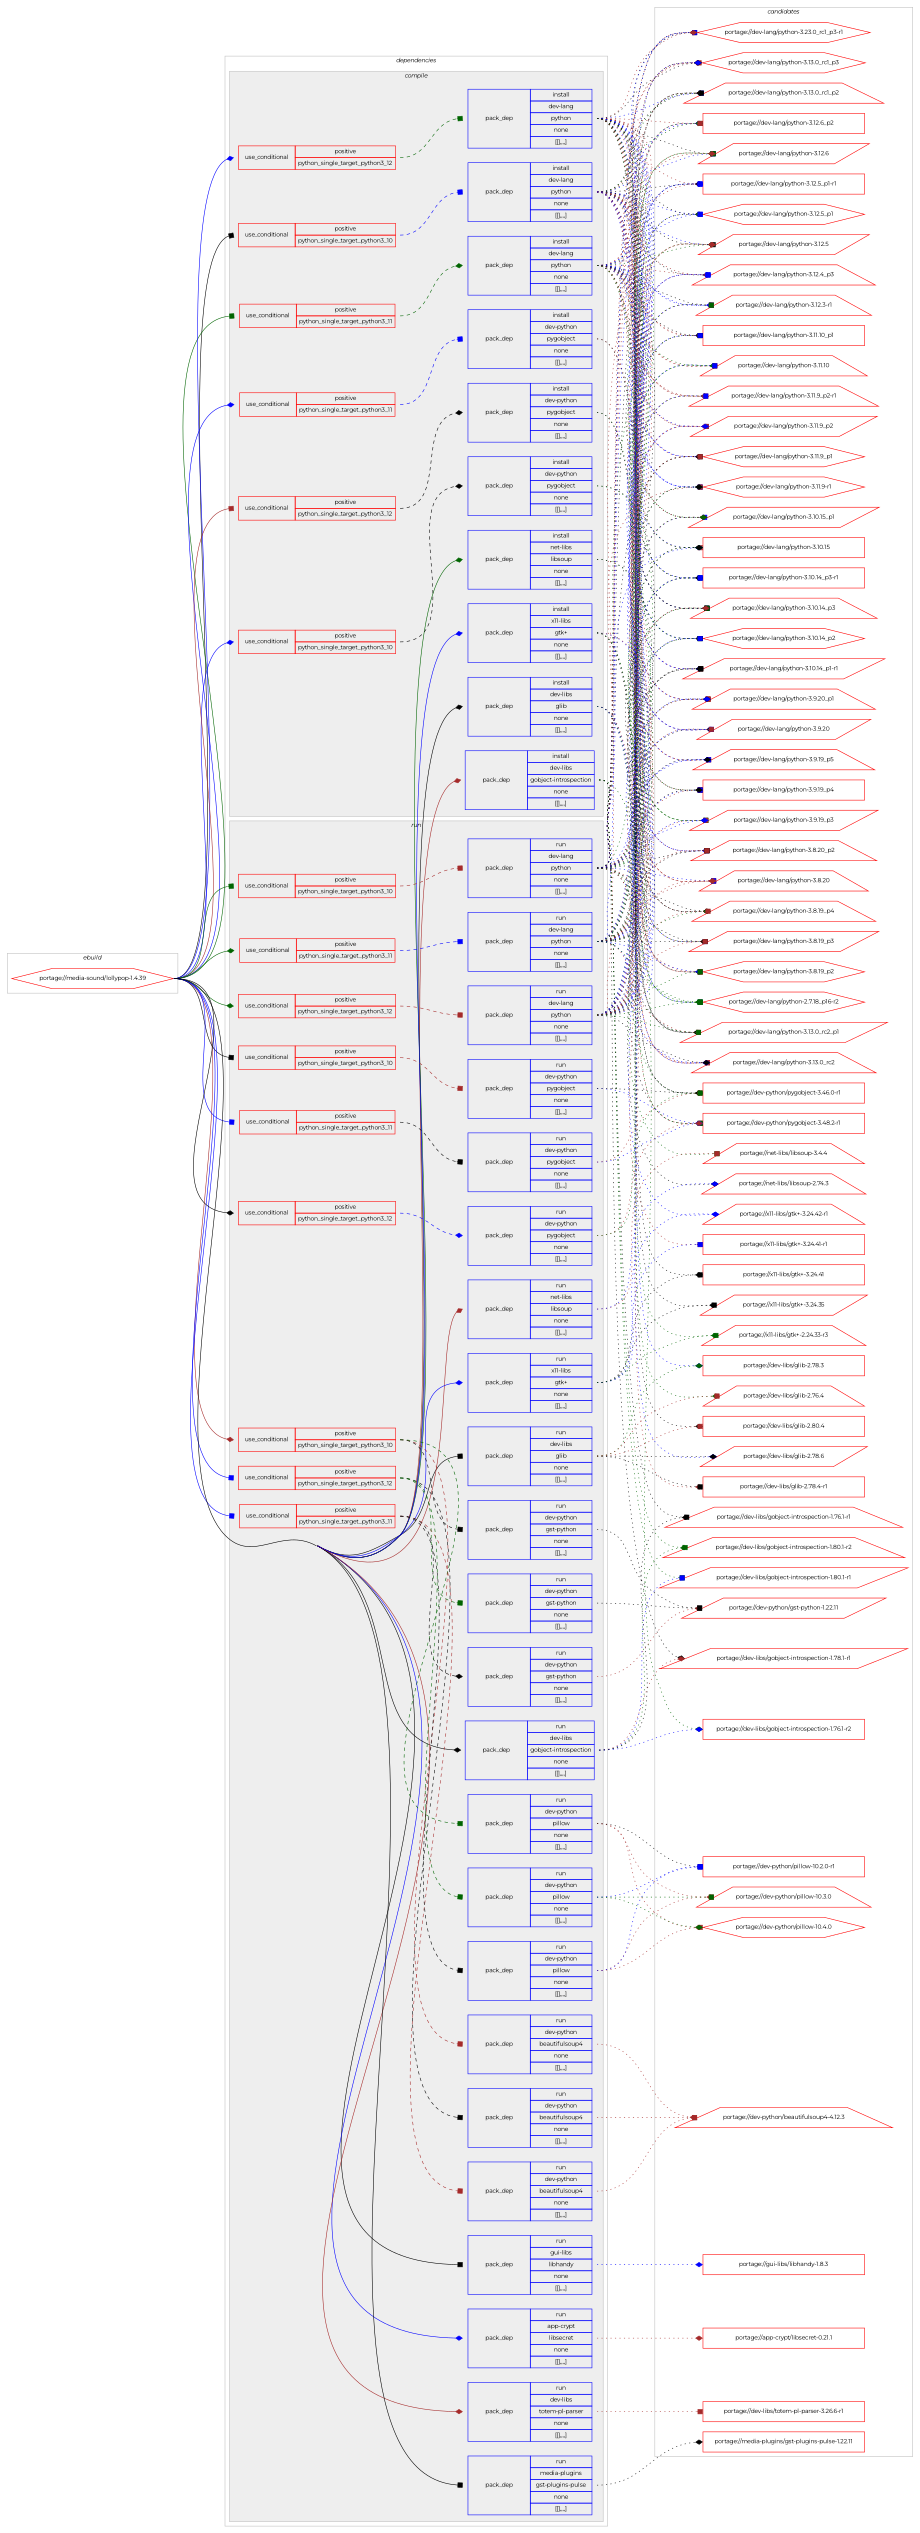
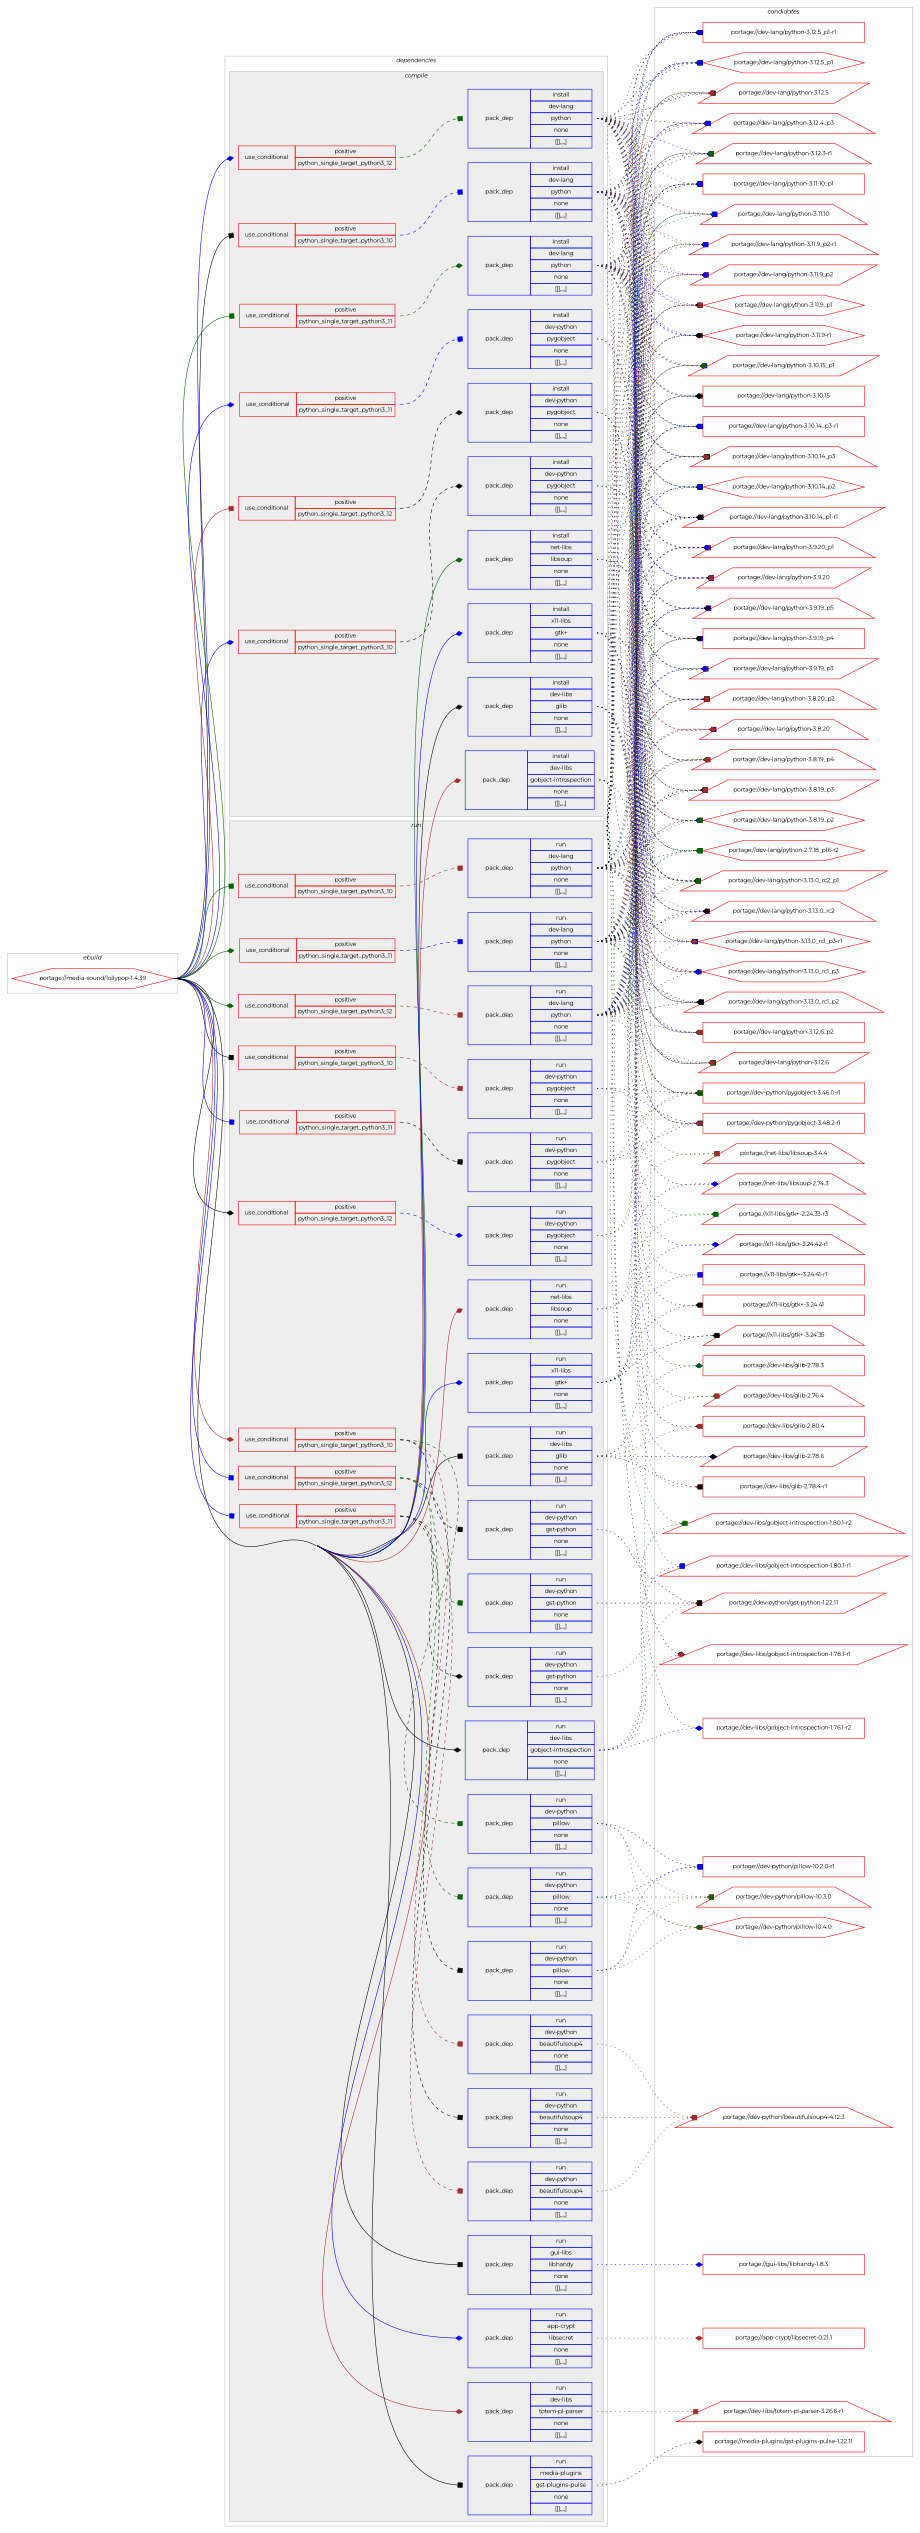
node "portage://dev-lang/python-3.23.0_rc1_p3-r1": label "portage://dev-lang/python-3.23.0_rc1_p3-r1" -> "portage://dev-lang/python-3.13.0_rc1_p3-r1"
node "portage://x11-libs/gtk+-3.24.35": shape parallelogram -> trapezium
node "portage://dev-libs/gobject-introspection-1.76.1-r1": removed
node "portage://dev-libs/totem-pl-parser-3.26.6-r1": shape box -> trapezium
